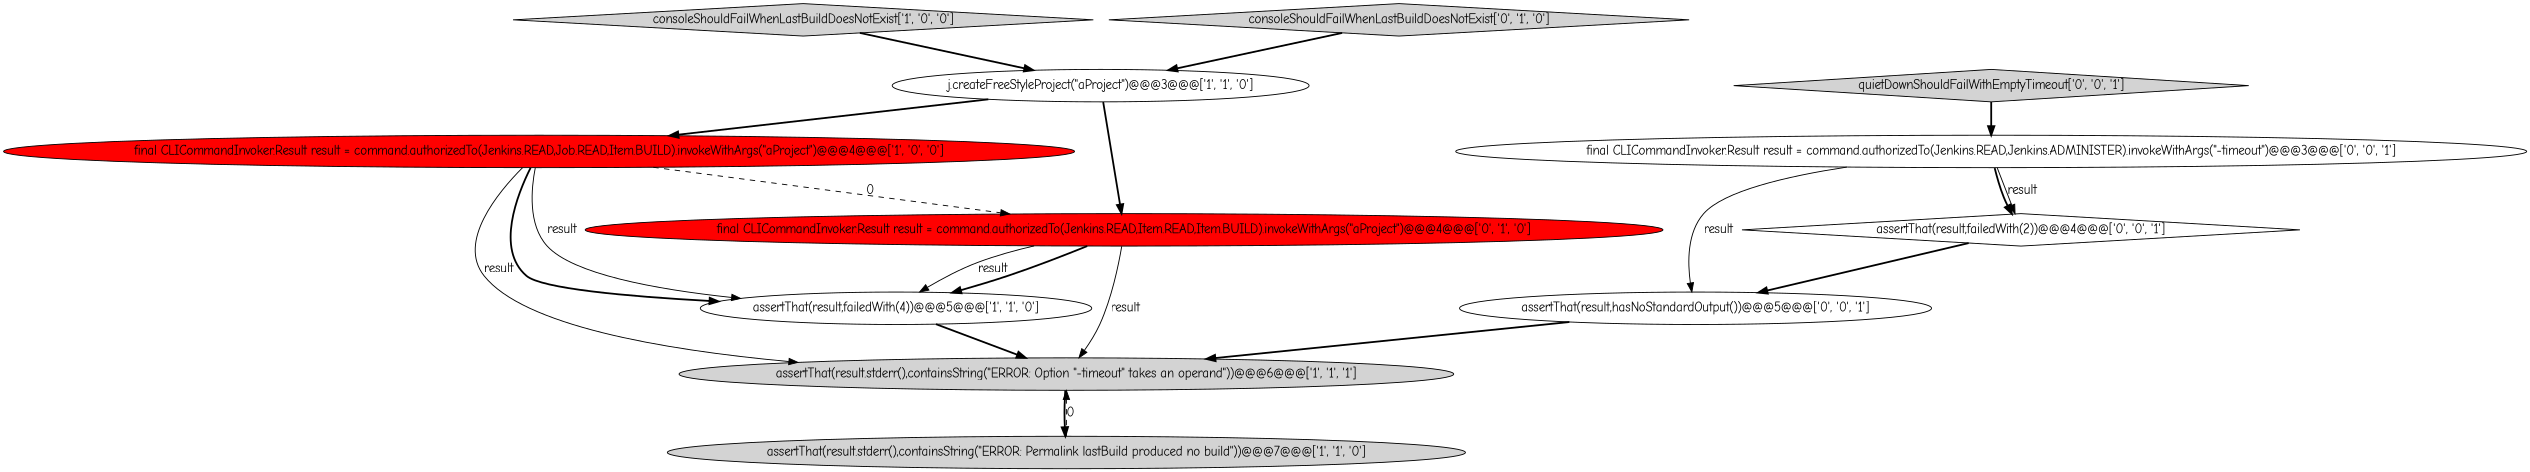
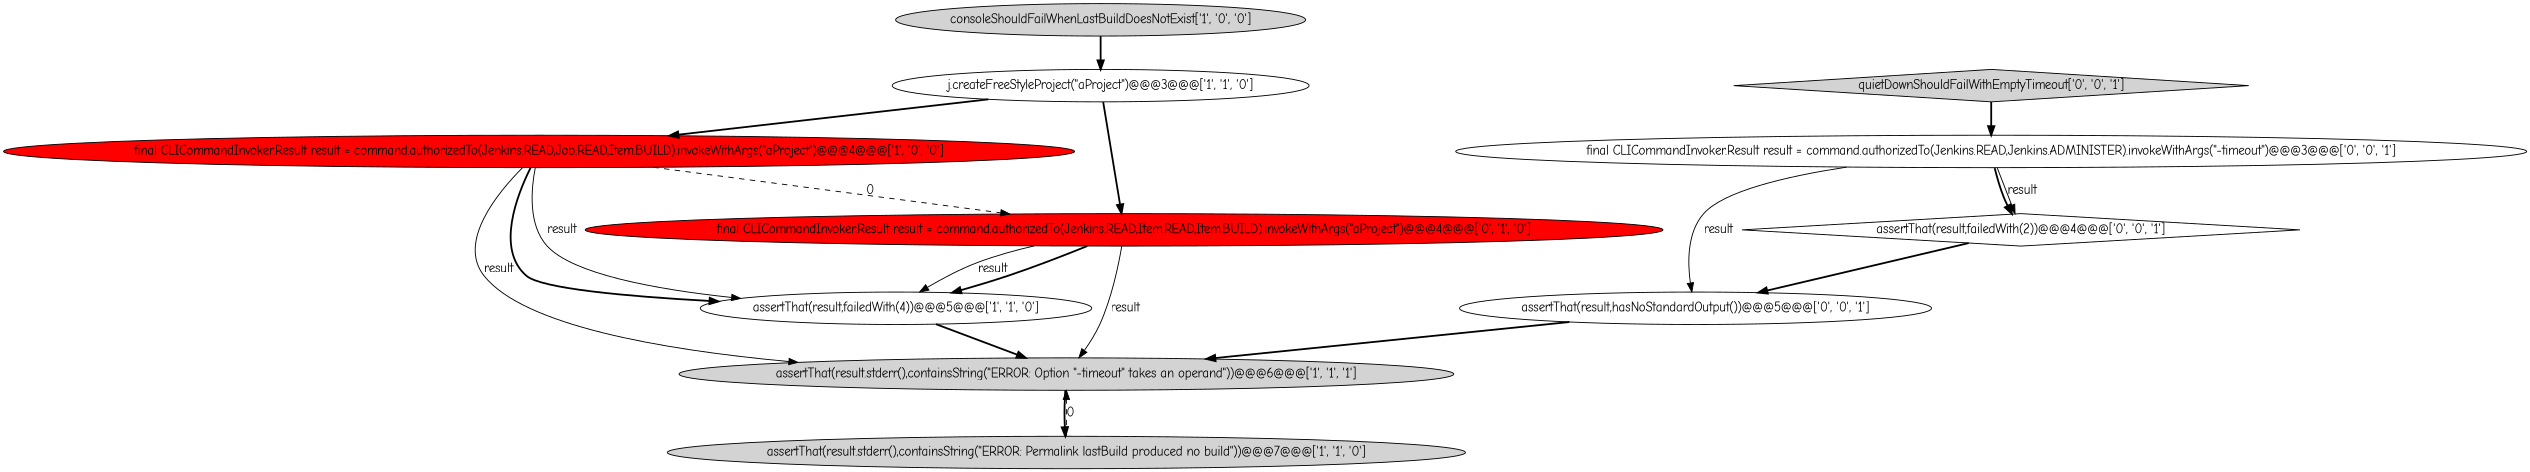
node "consoleShouldFailWhenLastBuildDoesNotExist['1', '0', '0']": shape diamond -> ellipse
node "consoleShouldFailWhenLastBuildDoesNotExist['0', '1', '0']": removed
